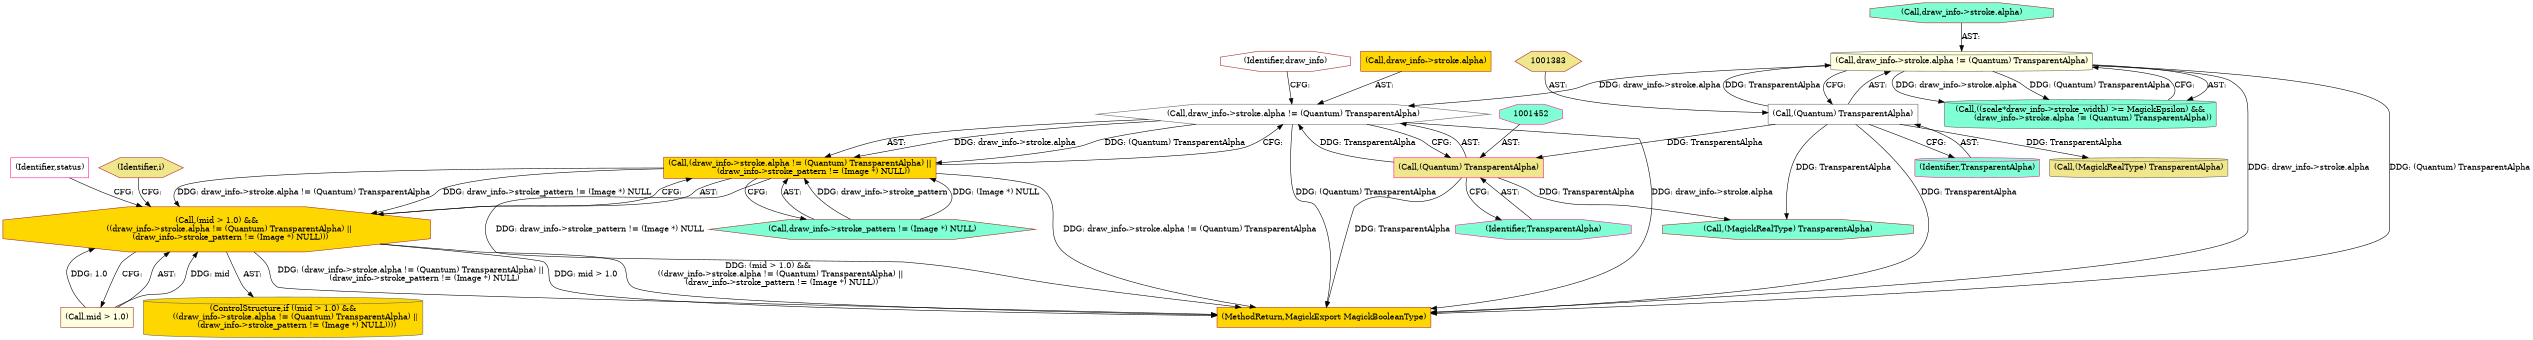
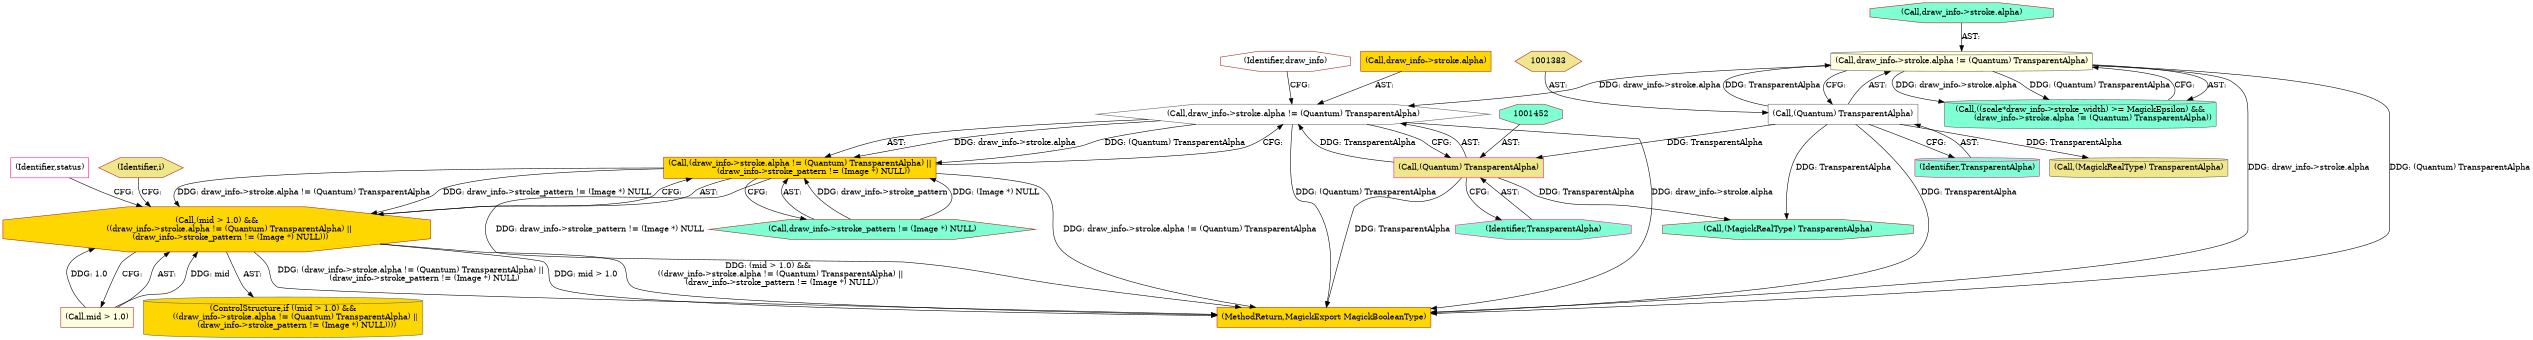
node "1001452": color deeppink -> brown
